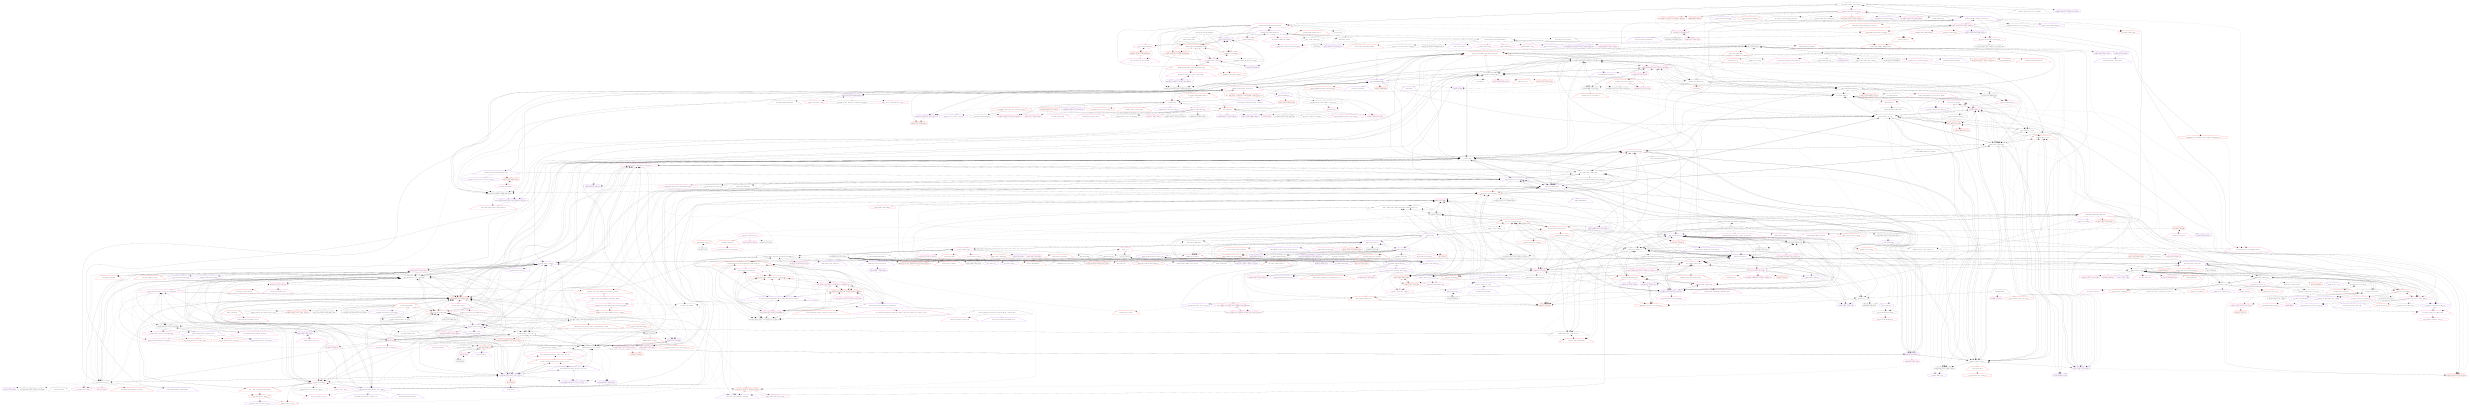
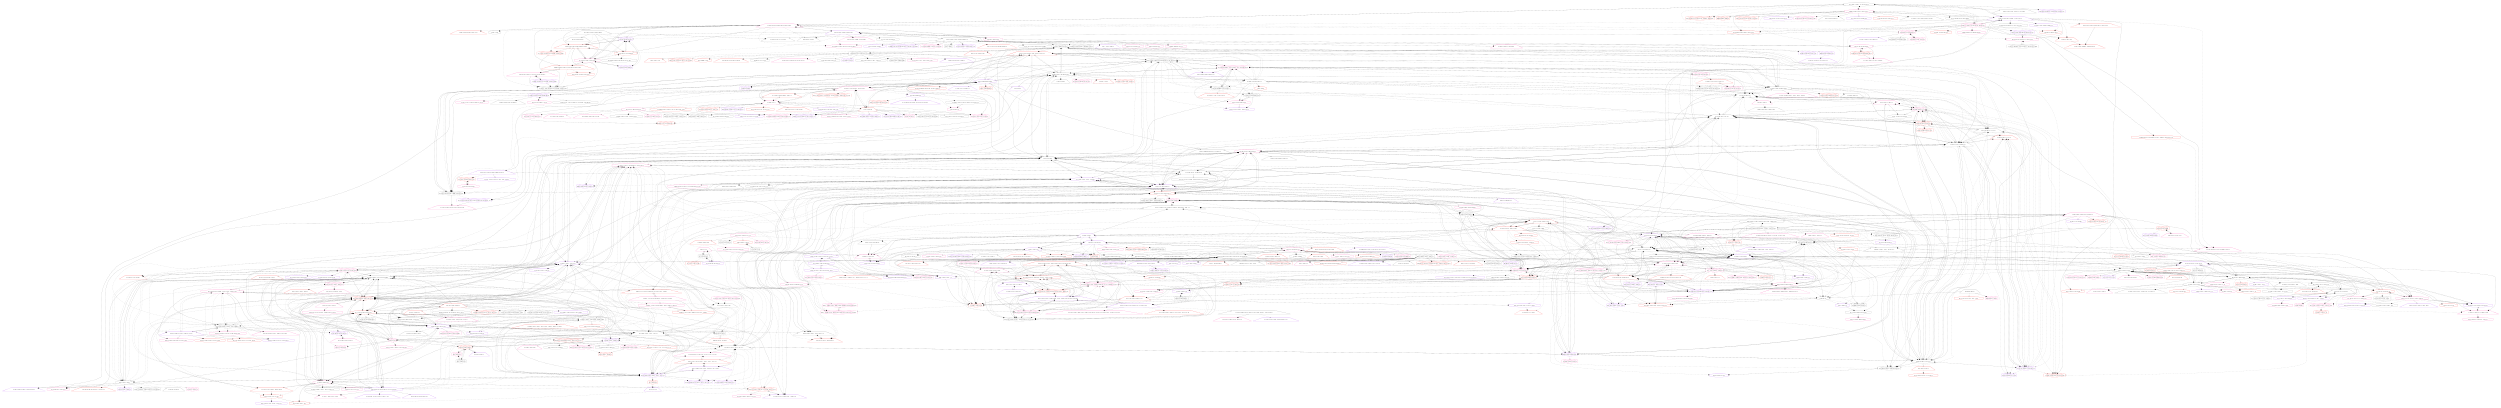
edge "aiko-tanaka/Grammar-Dictionaries" -> "lrorpilla/jidoujisho": now "ripose-jp/Memento" -> "lrorpilla/jidoujisho"
